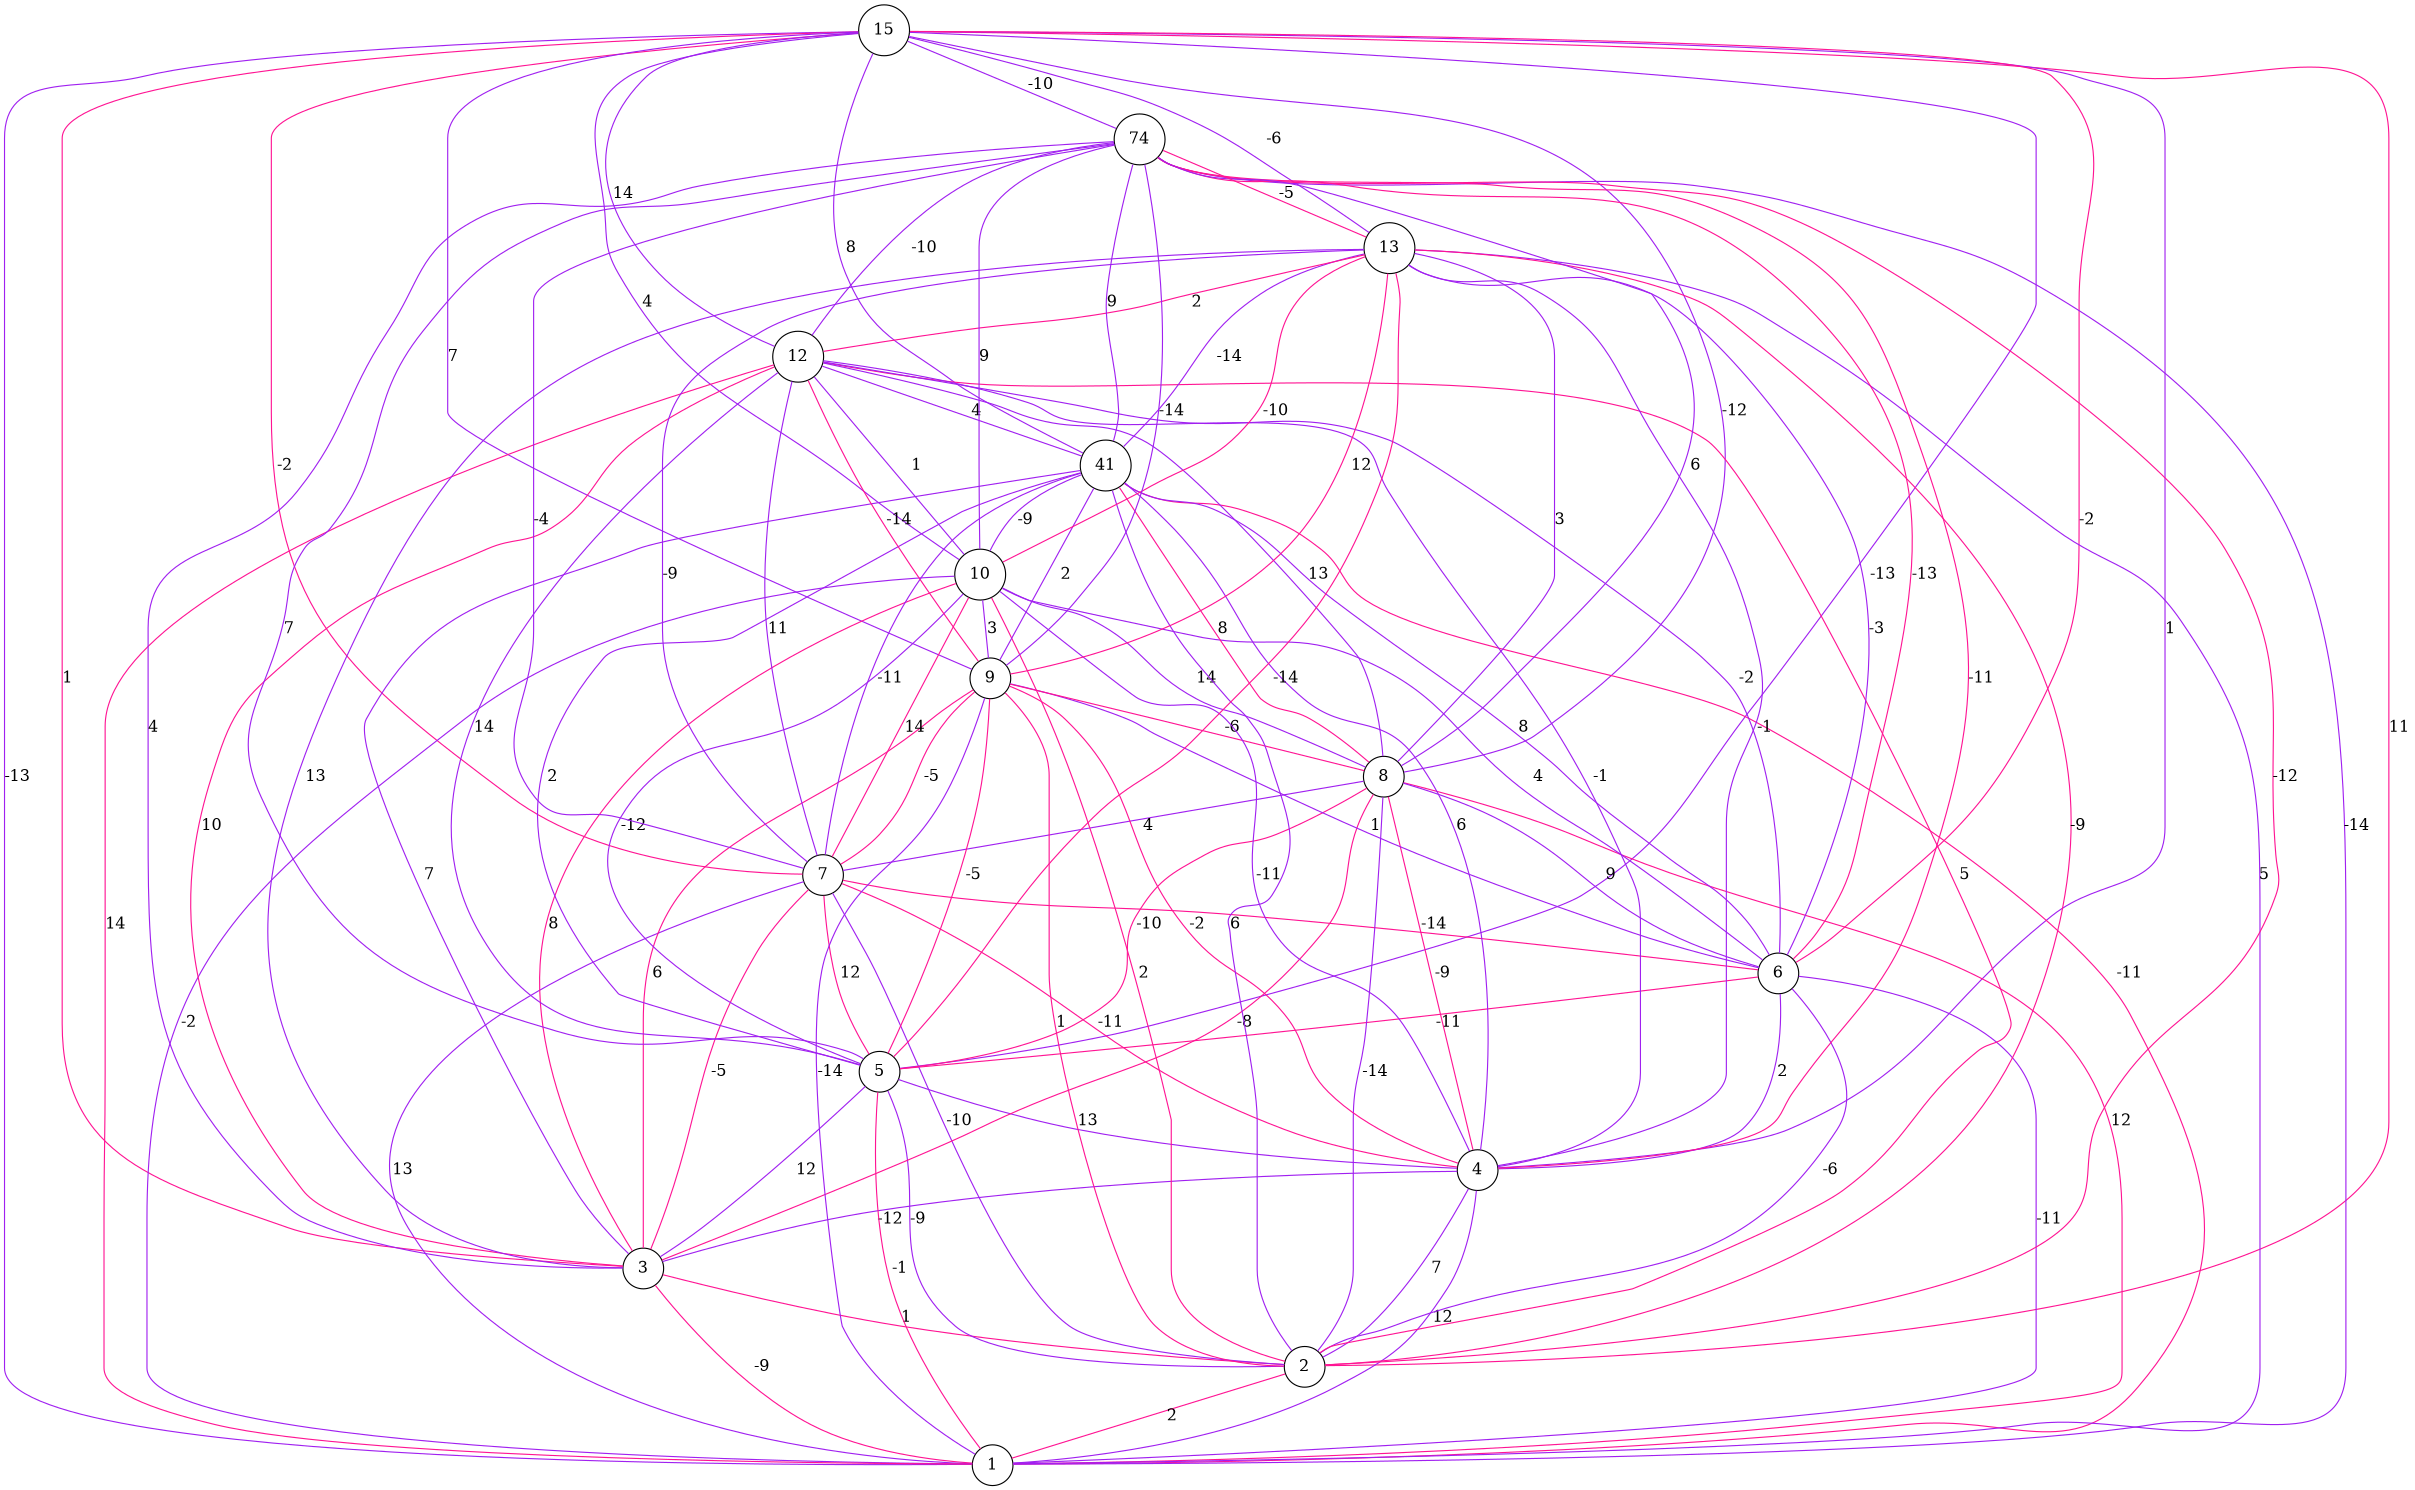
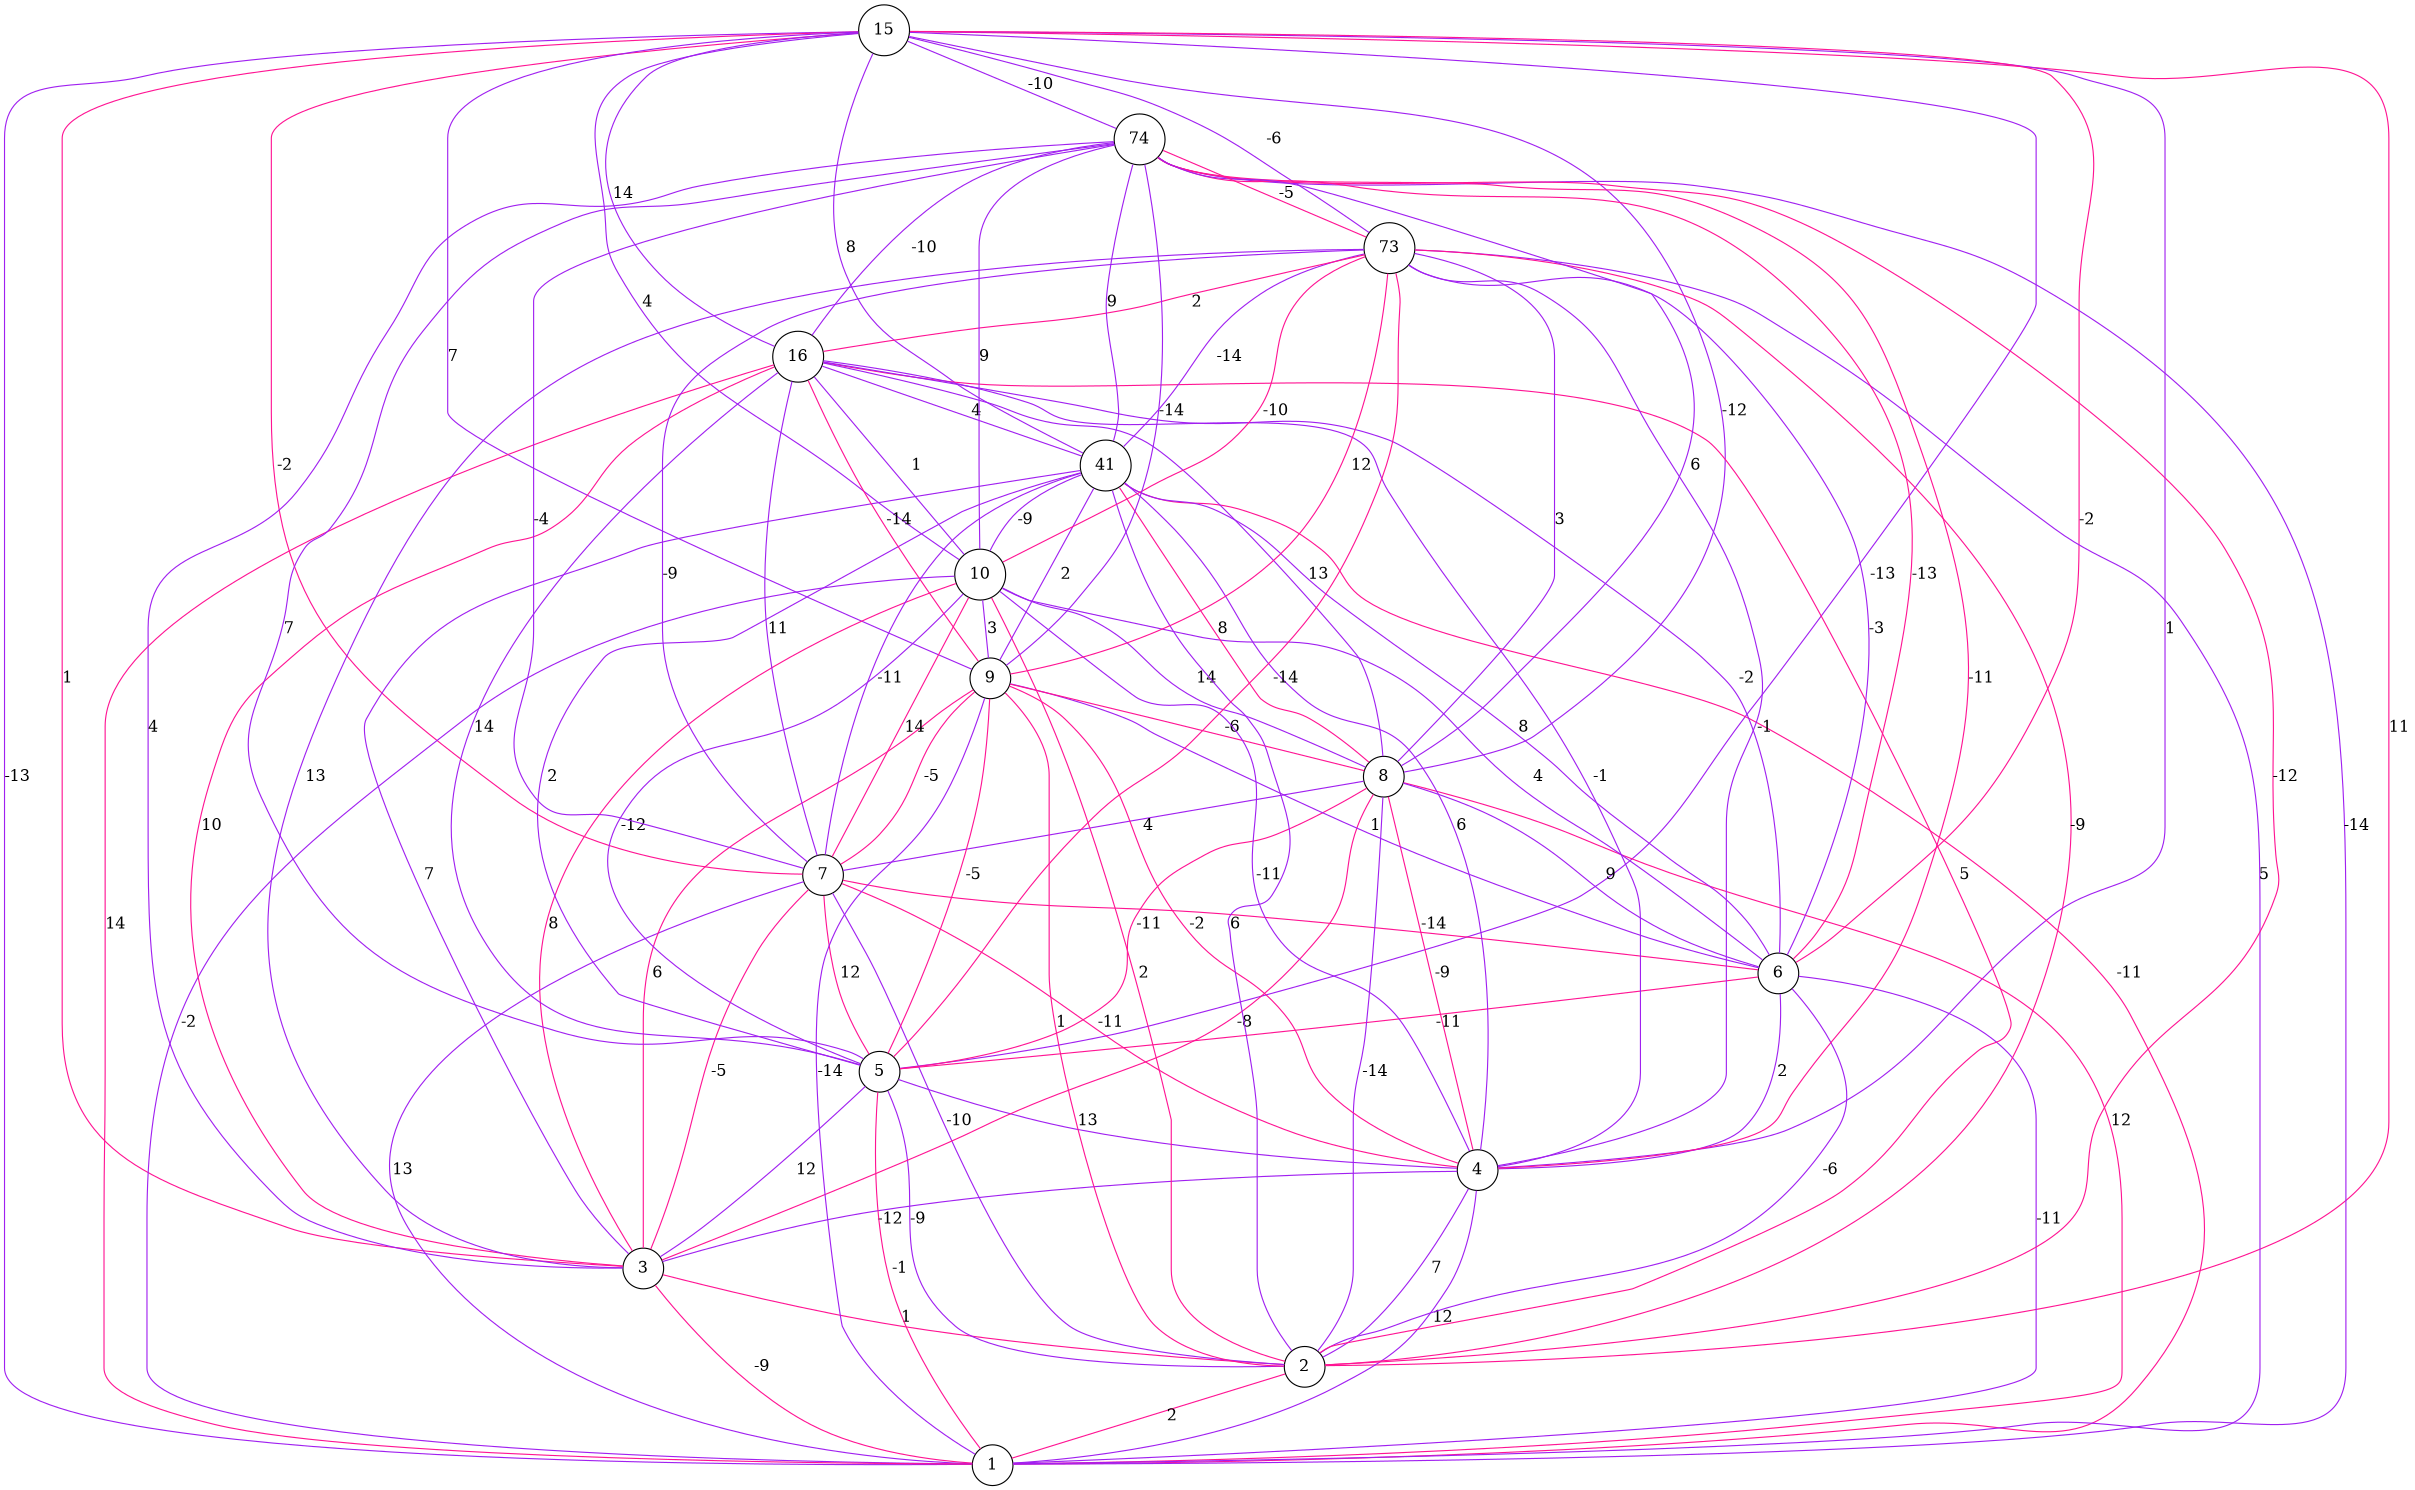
node "13": label "13" -> "73"
node "12": label "12" -> "16"
edge "8" -- "5": label "-10" -> "-11"
